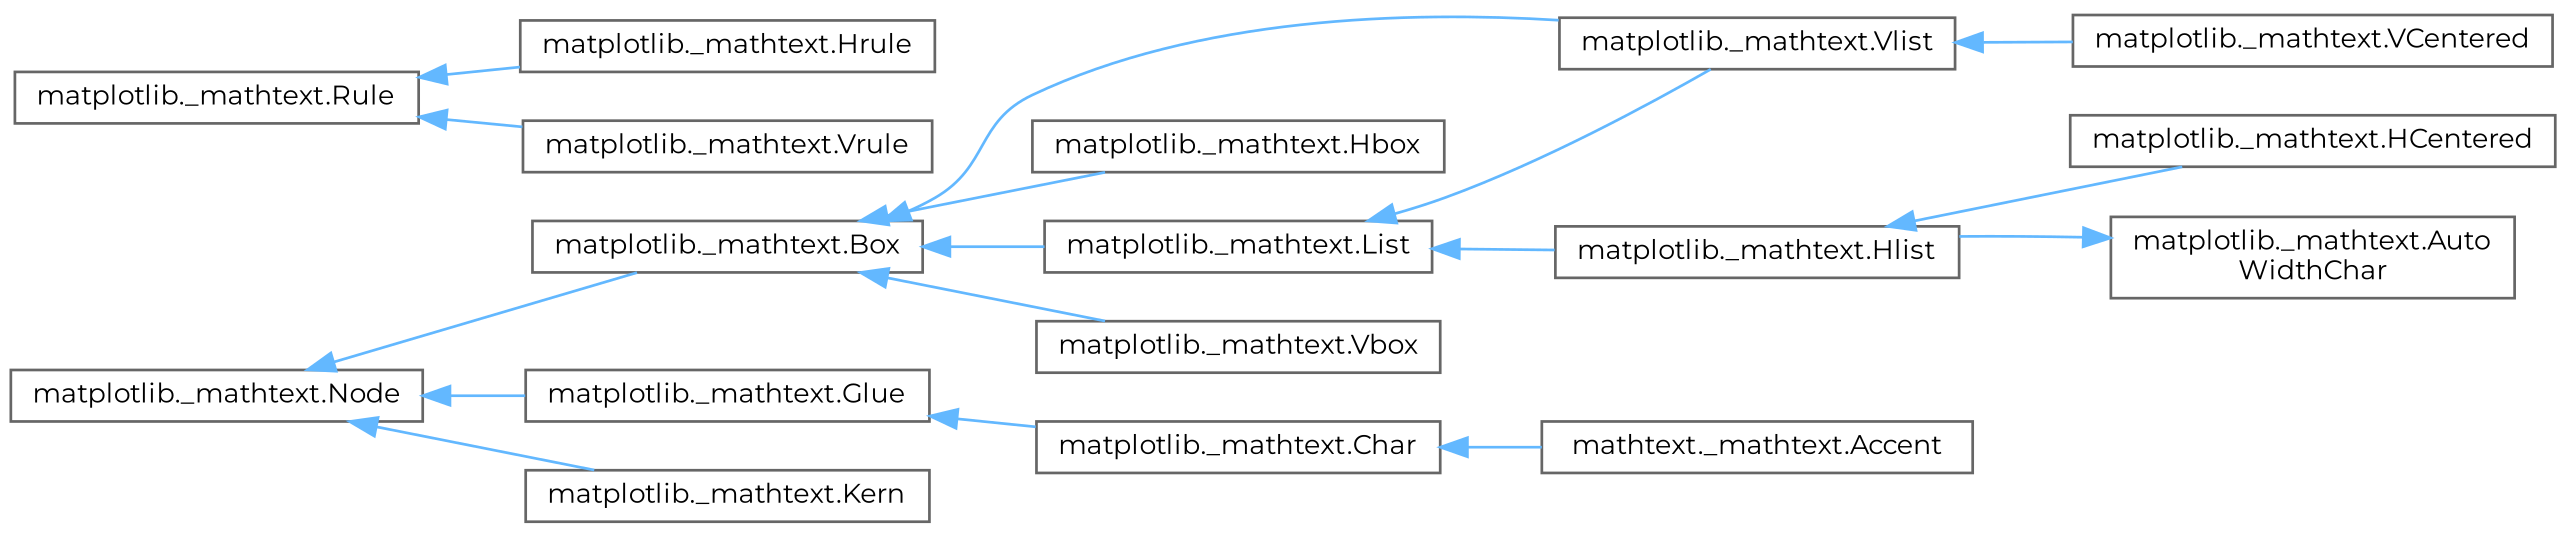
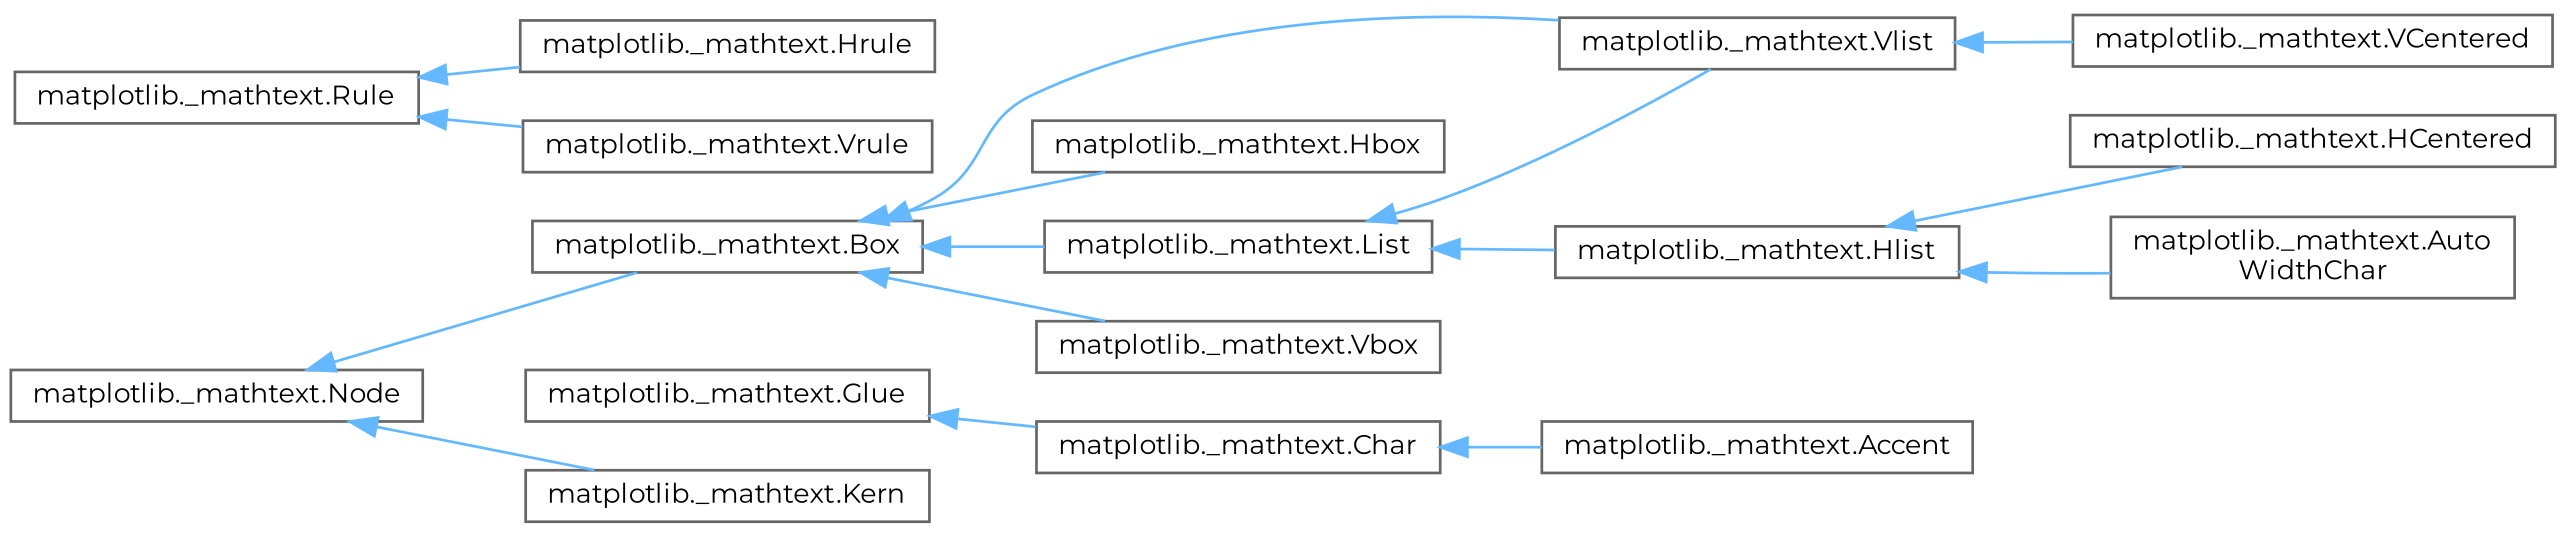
edge "matplotlib._mathtext.Hlist" -> "matplotlib._mathtext.Auto WidthChar": reversed
edge "matplotlib._mathtext.Glue" -> "matplotlib._mathtext.Node": removed
node "mathtext._mathtext.Accent": label "mathtext._mathtext.Accent" -> "matplotlib._mathtext.Accent"
